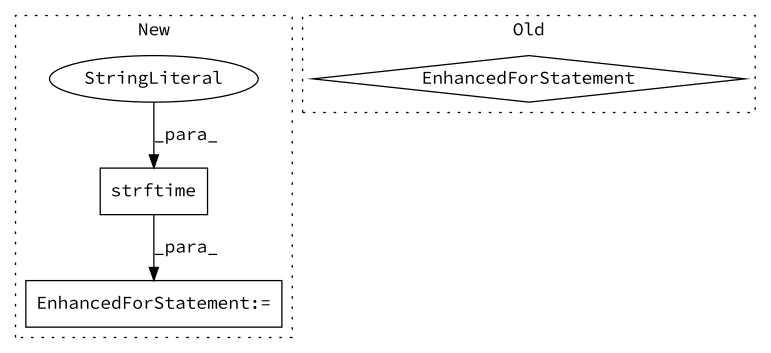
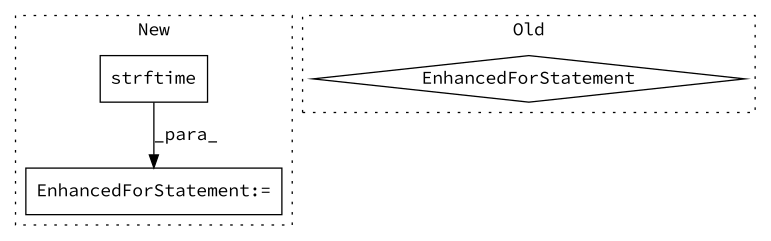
node "StringLiteral": removed
